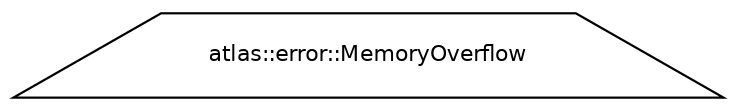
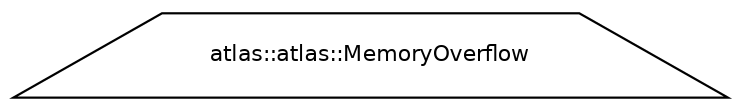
node "atlas::error::MemoryOverflow": label "atlas::error::MemoryOverflow" -> "atlas::atlas::MemoryOverflow"
